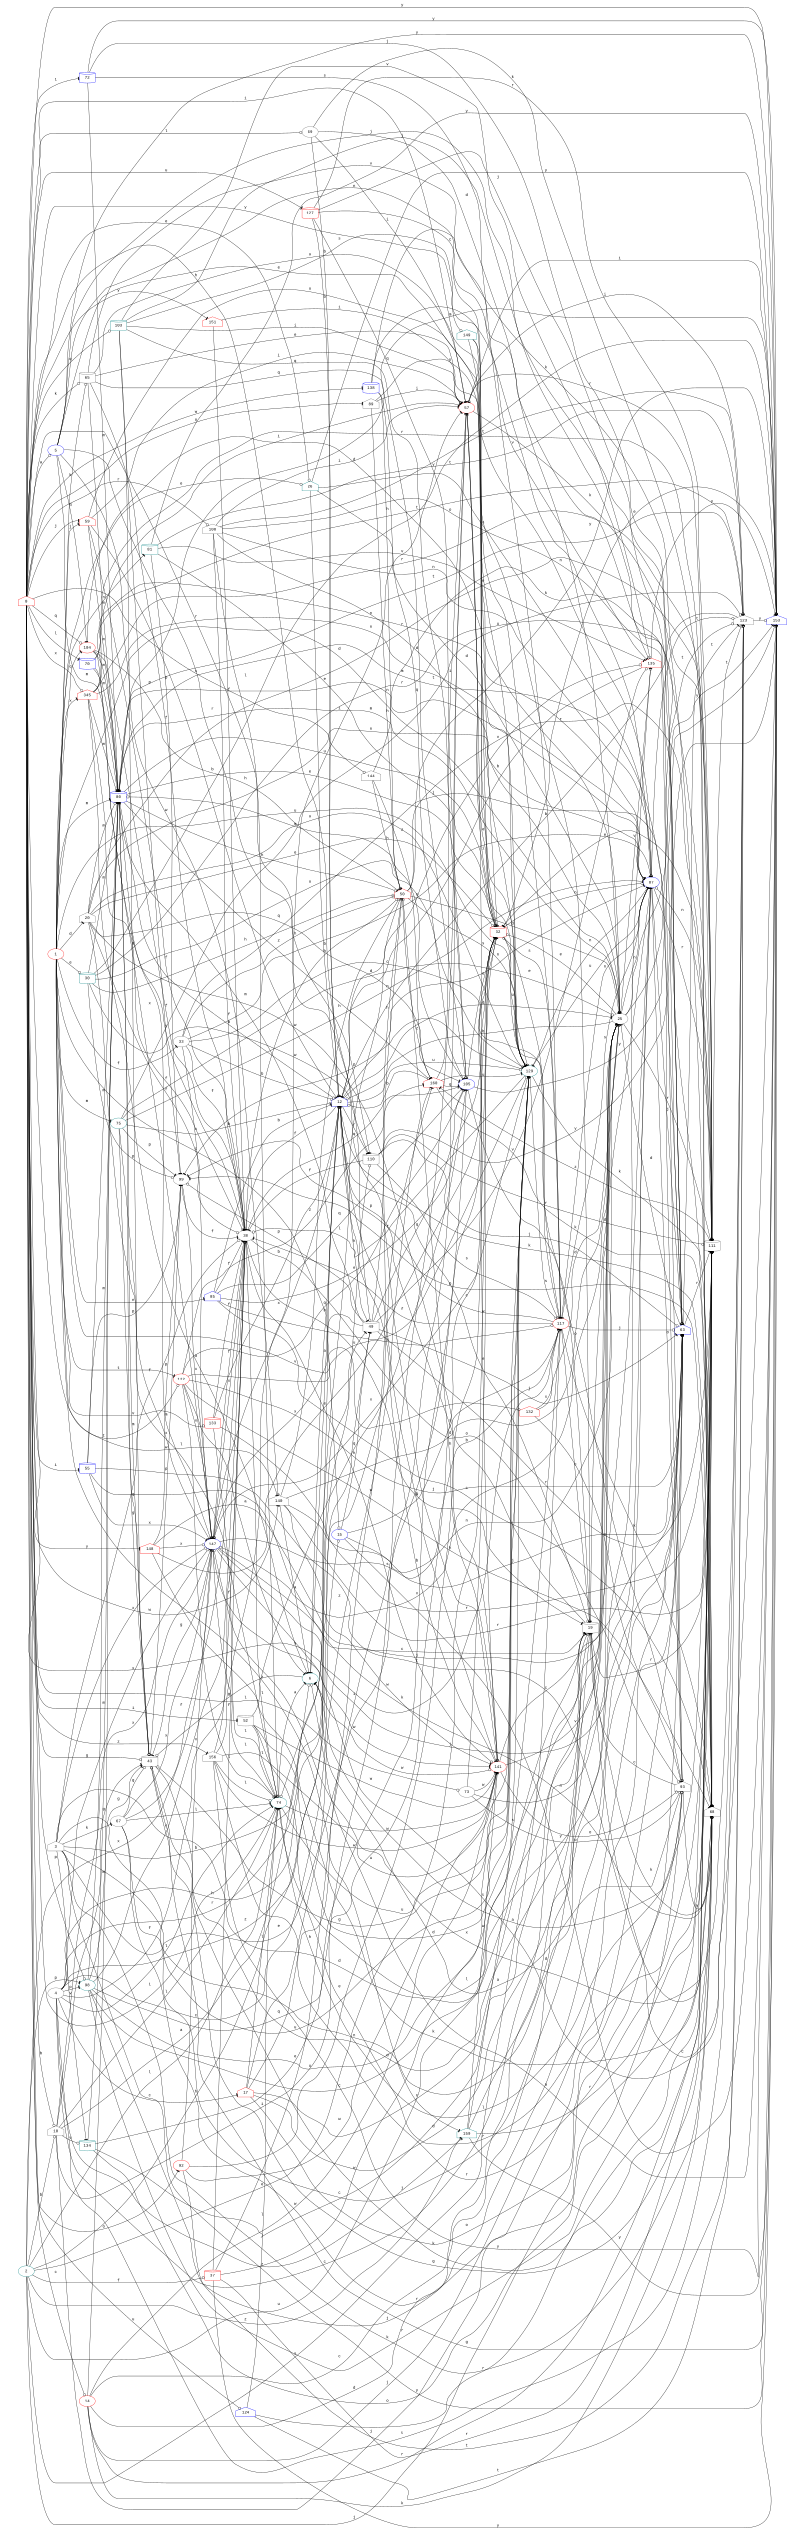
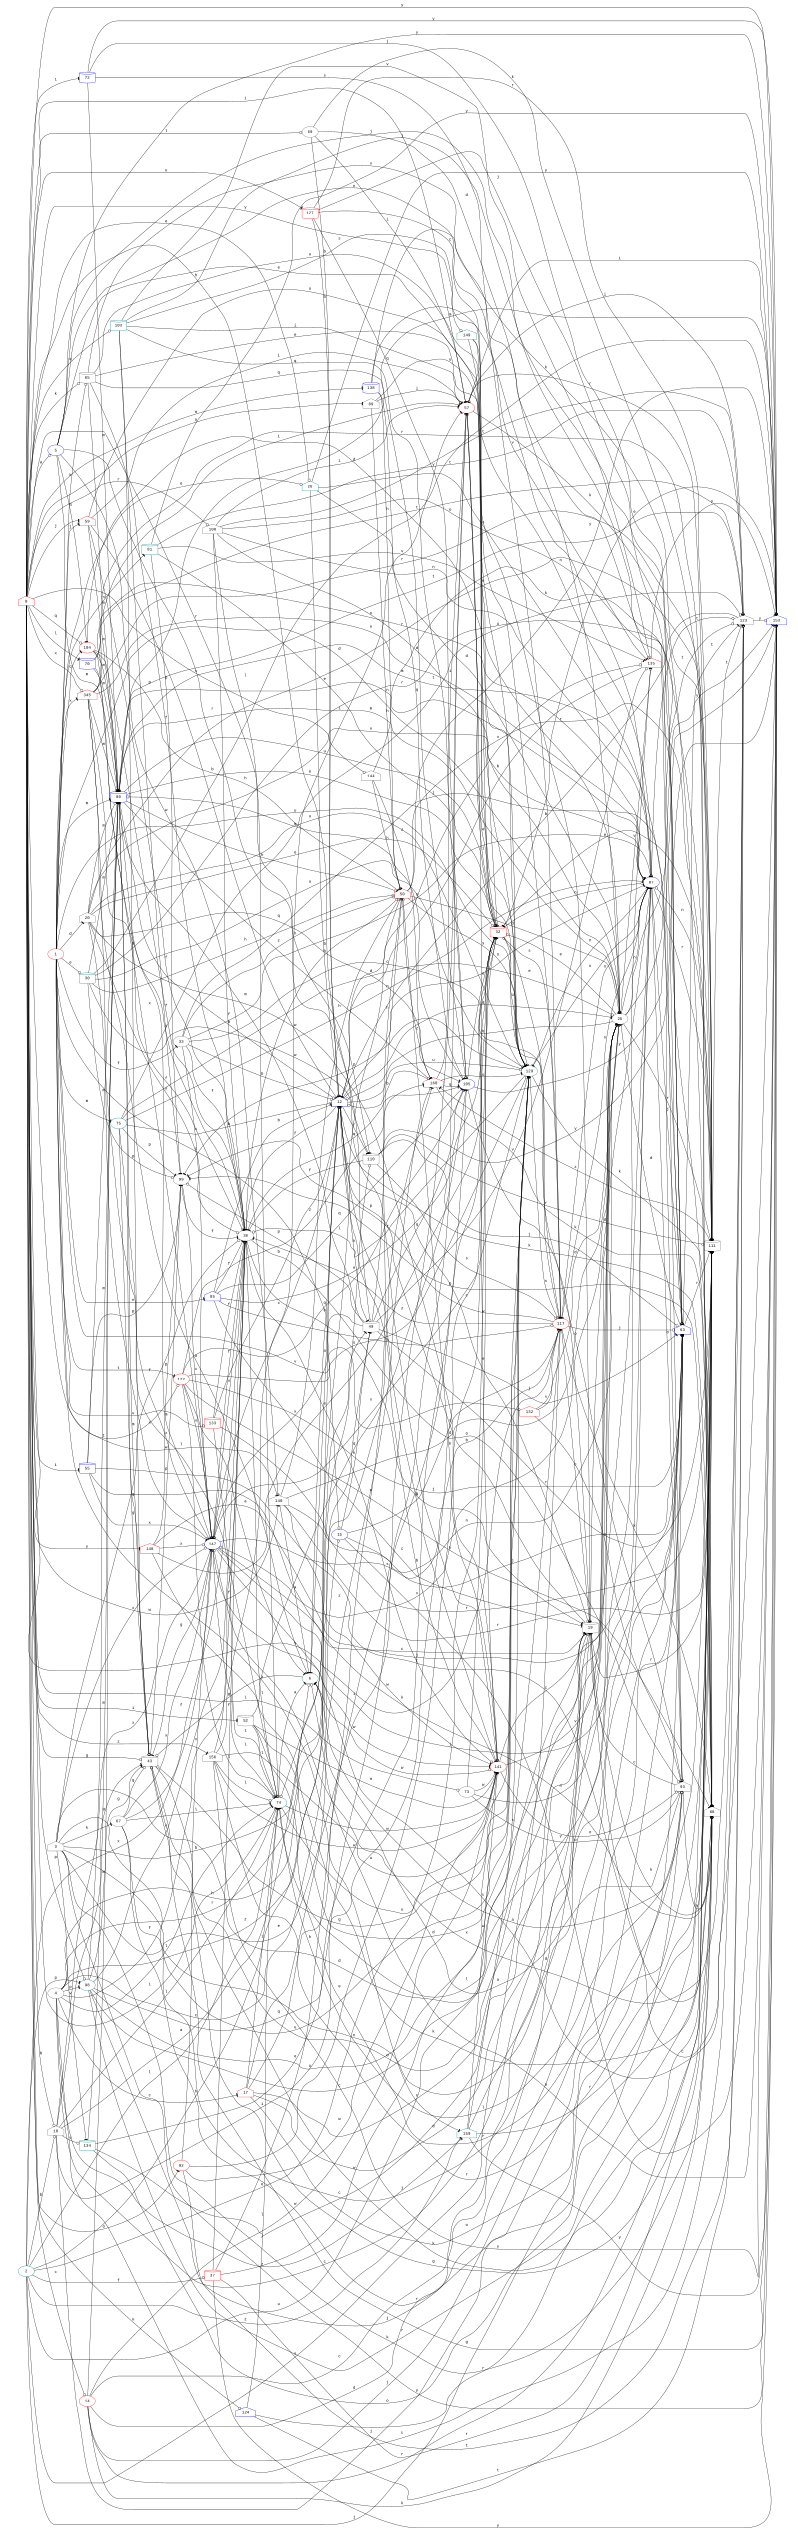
node "151": removed
edge "85" -> "68": now "85" -> "19"
edge "4" -> "147": now "345" -> "147"
